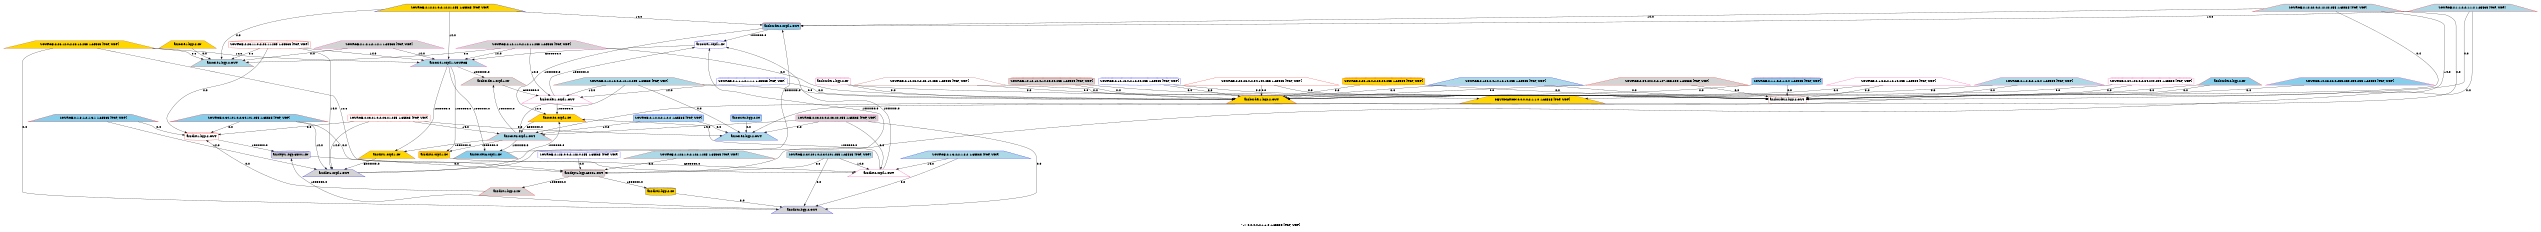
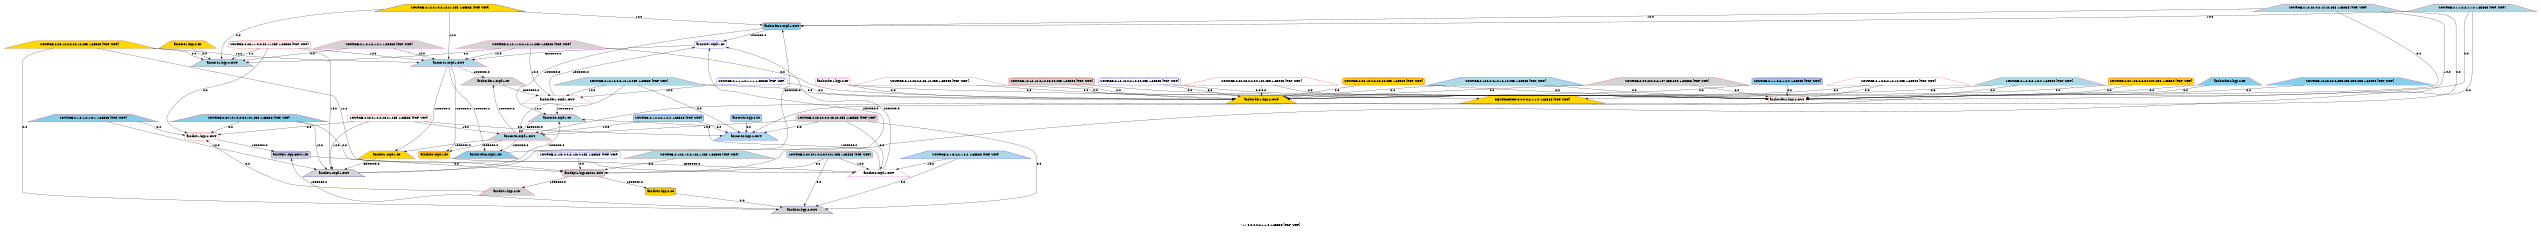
node "as2core1.ospf.1.SOURCE": label "as2core1.ospf.1.SOURCE" -> "as2core1.ospf.1.OUT"
node "SOURCE.2.34.102.0-2.34.200.255 1-65535 [TCP, UDP]": fillcolor white -> gold
node "as2core2.ospf.1.IN": fillcolor gold -> lightblue
